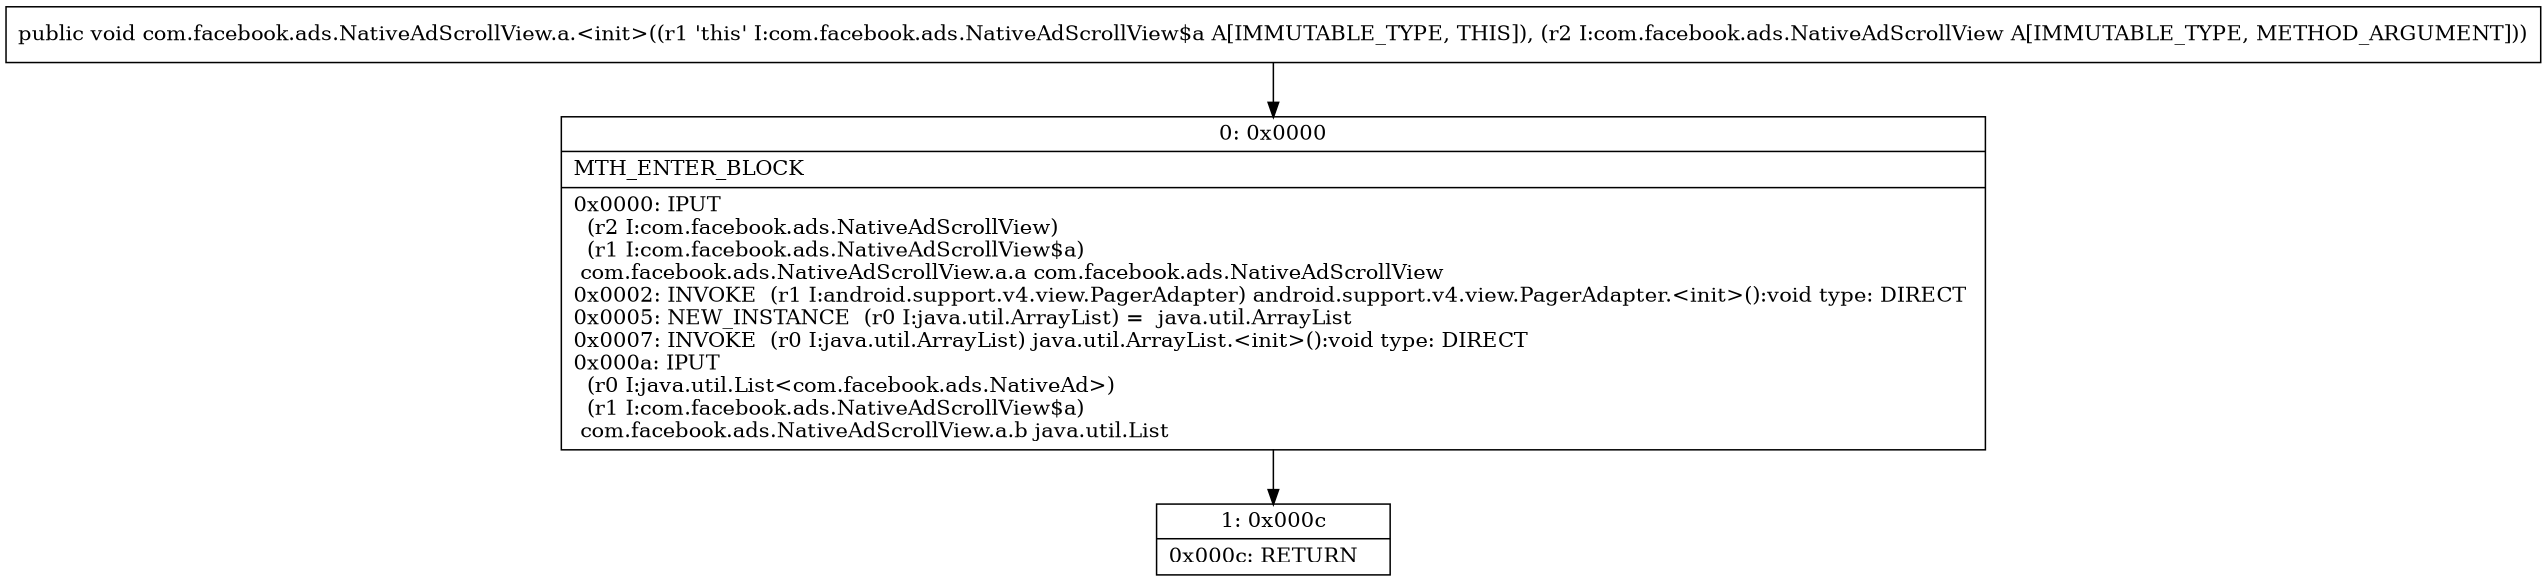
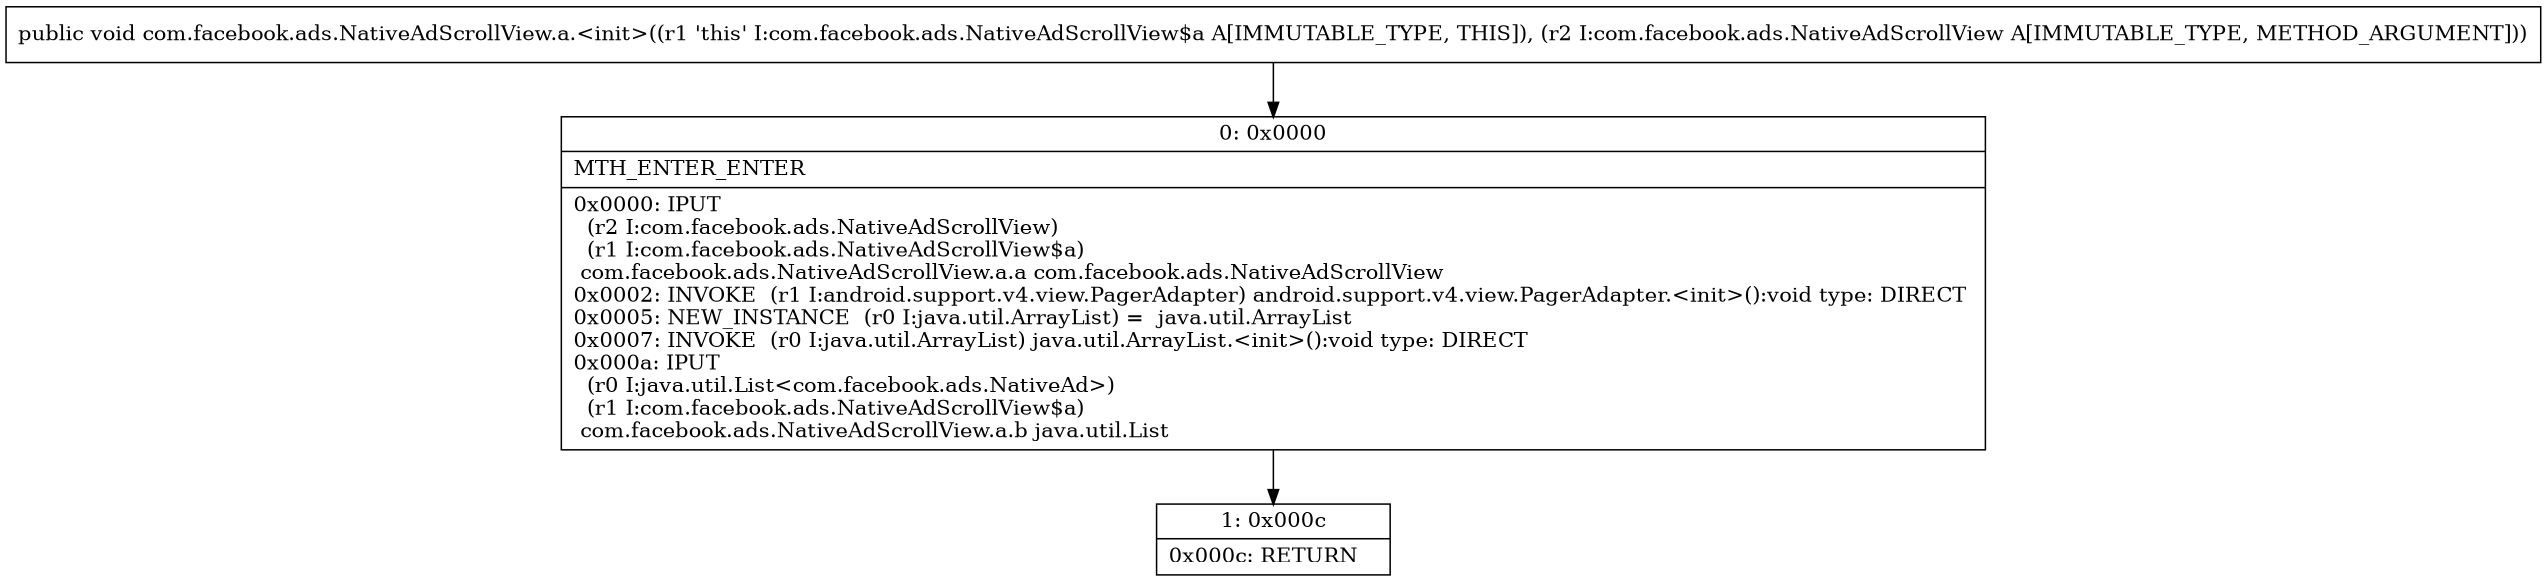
node "0: 0x0000": text "MTH_ENTER_BLOCK" -> "MTH_ENTER_ENTER"
